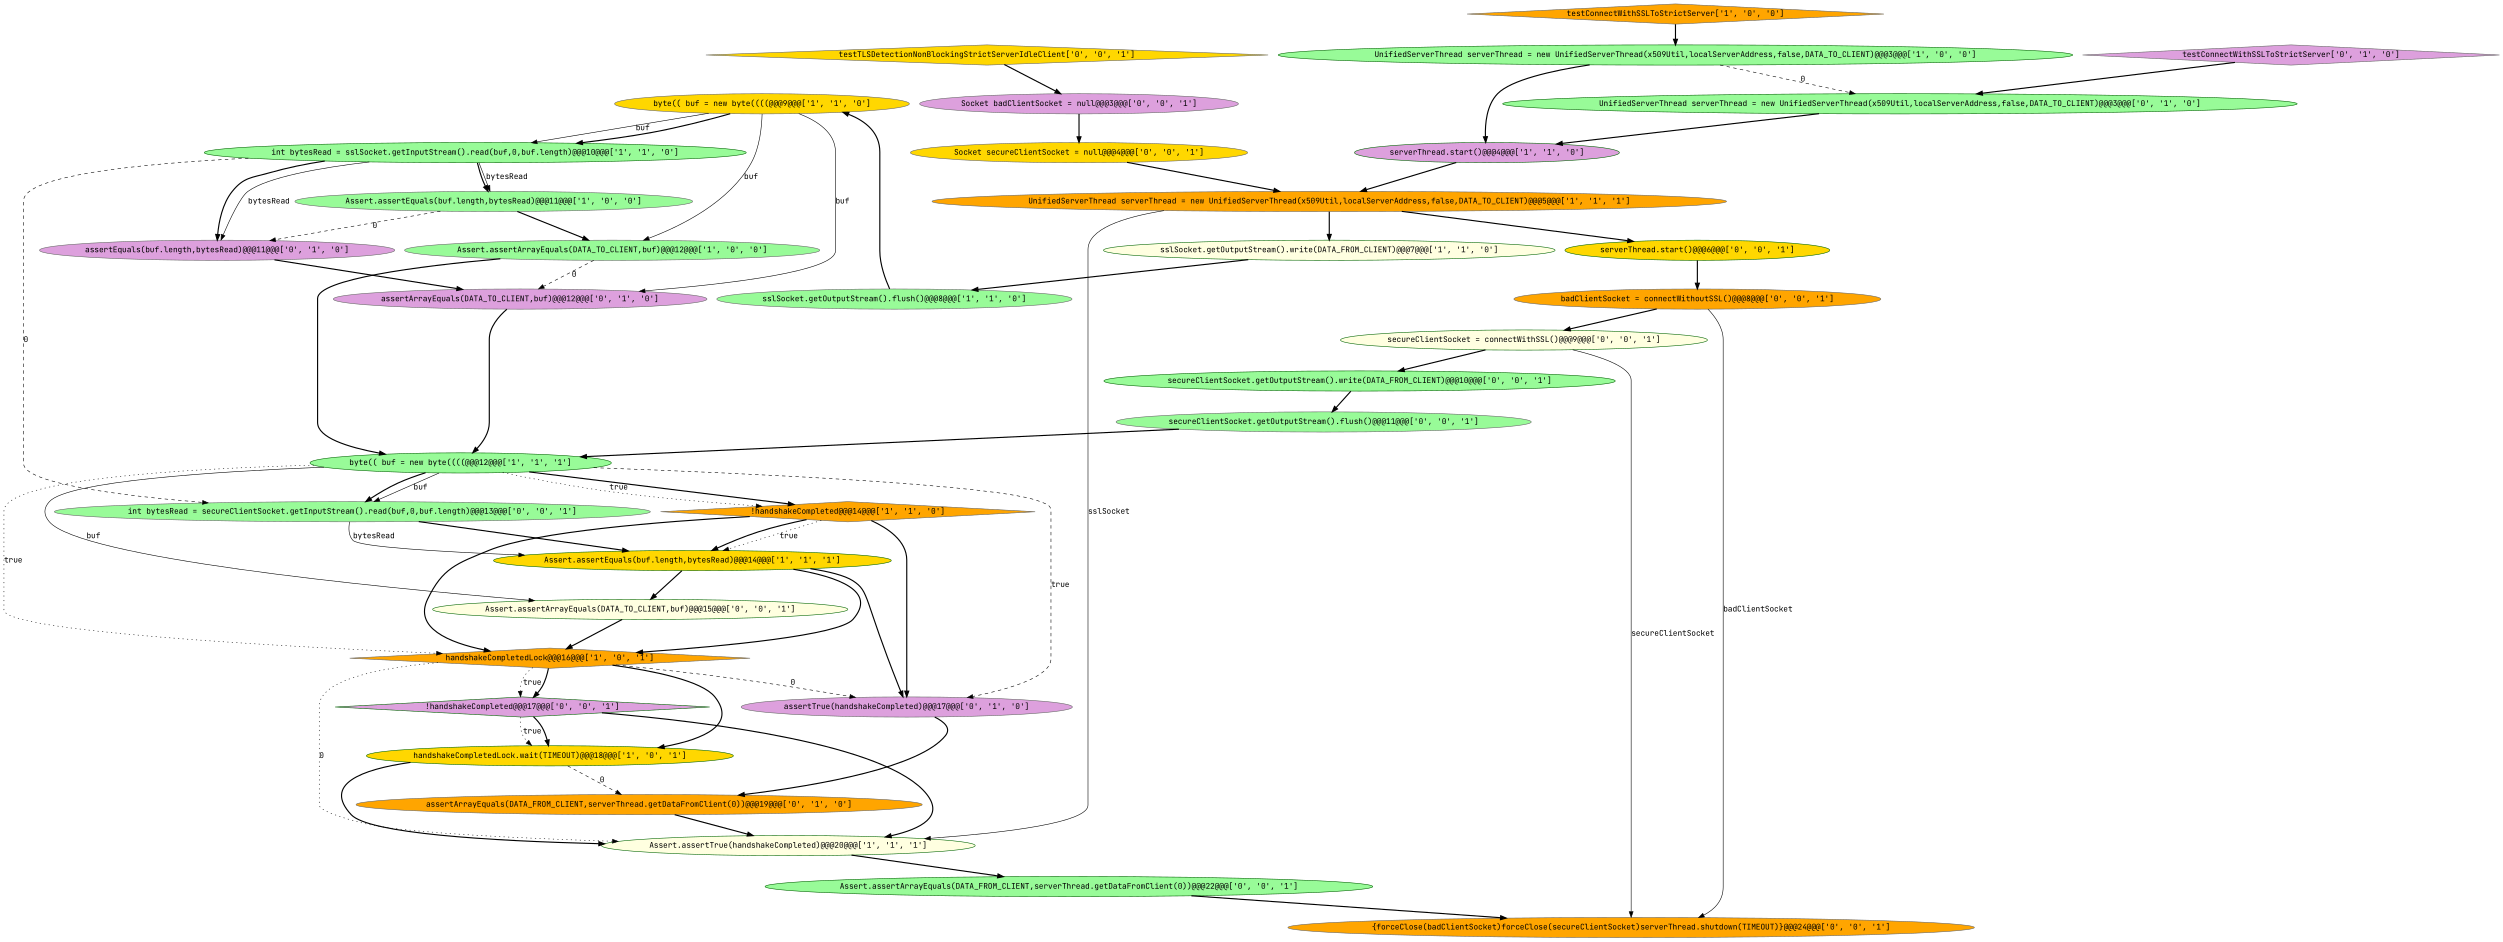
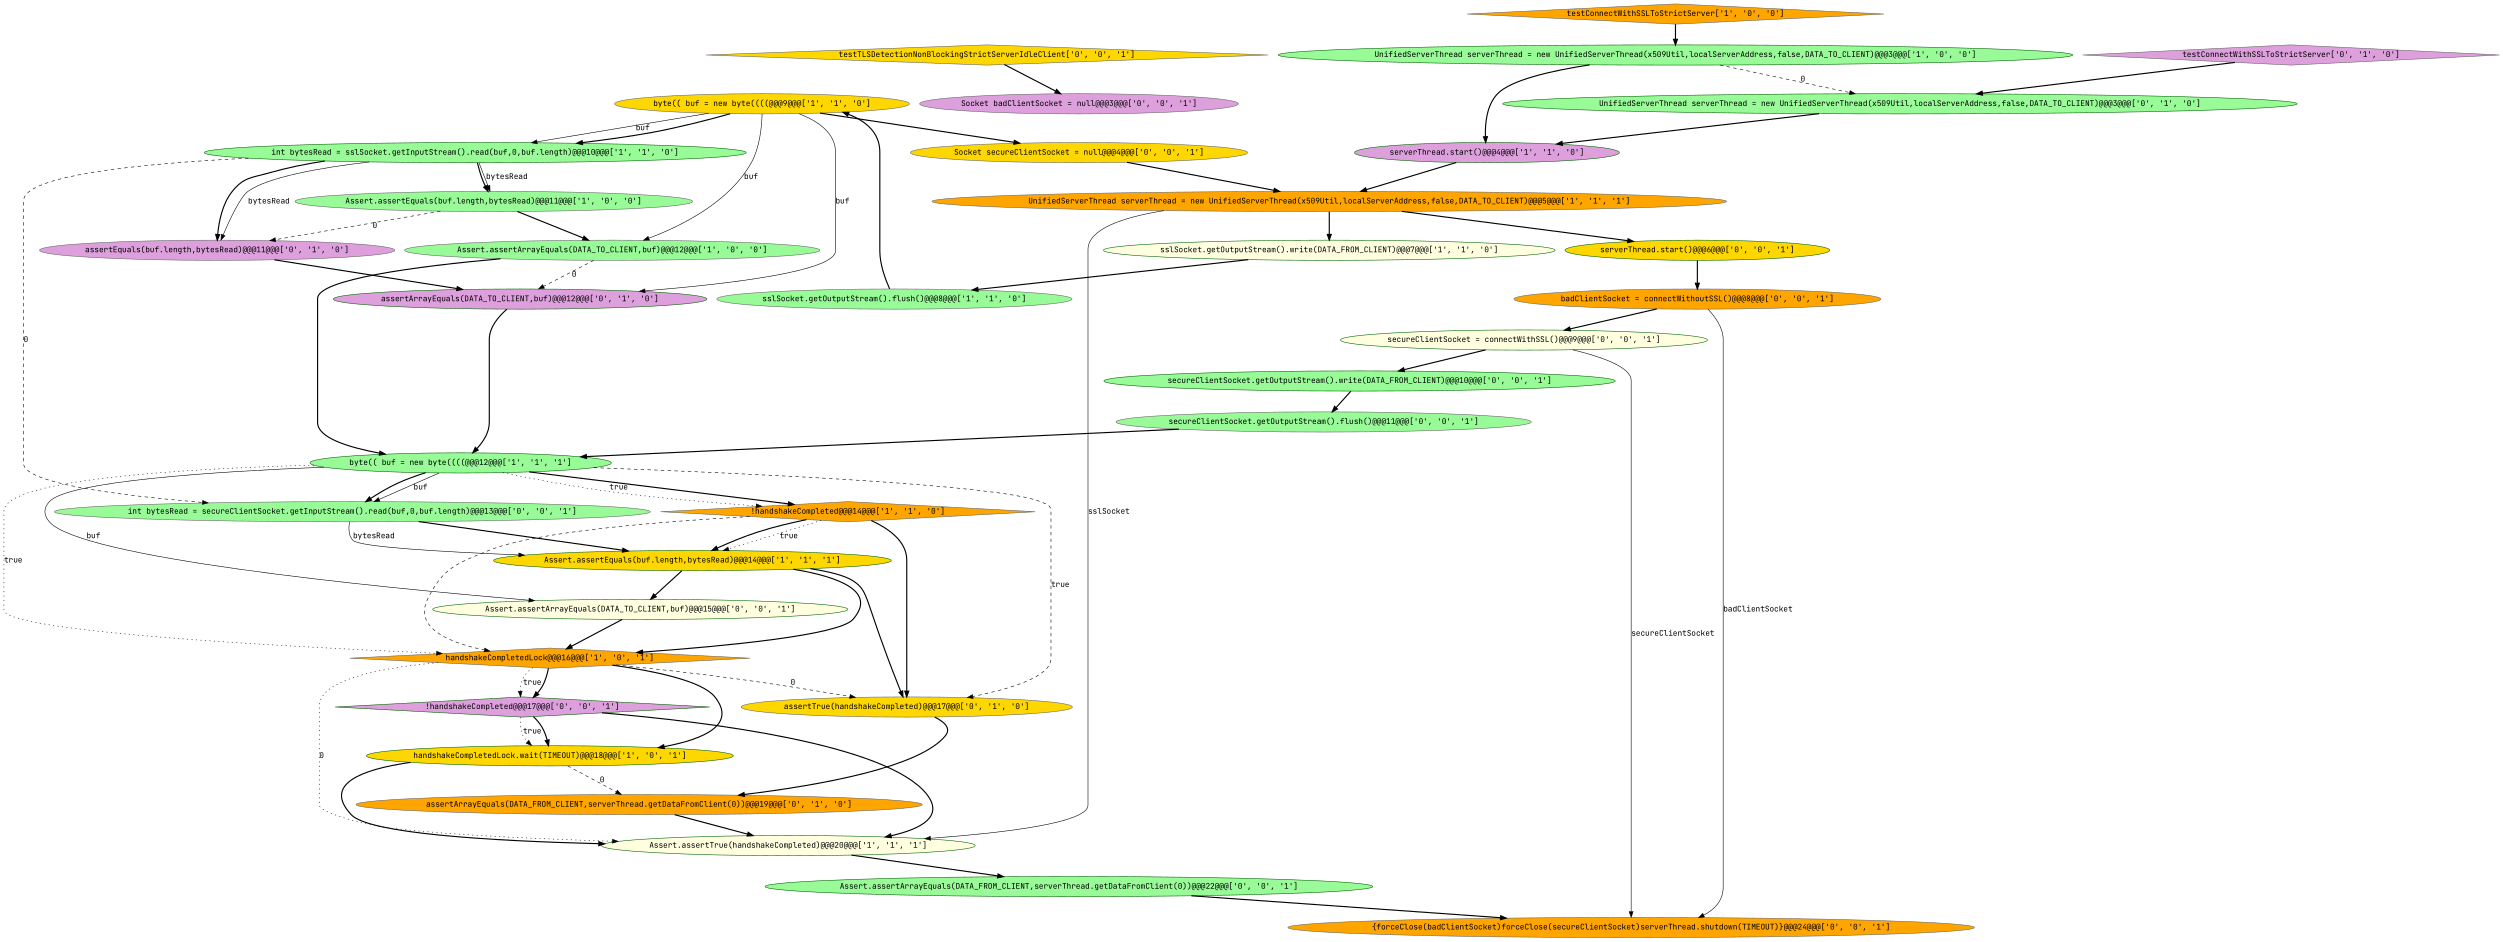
edge "Socket badClientSocket = null@@@3@@@['0', '0', '1']" -> "Socket secureClientSocket = null@@@4@@@['0', '0', '1']": now "byte(( buf = new byte((((@@@9@@@['1', '1', '0']" -> "Socket secureClientSocket = null@@@4@@@['0', '0', '1']"
node "assertArrayEquals(DATA_TO_CLIENT,buf)@@@12@@@['0', '1', '0']": color gray40 -> darkgreen
edge "!handshakeCompleted@@@14@@@['1', '1', '0']" -> "handshakeCompletedLock@@@16@@@['1', '0', '1']": style bold -> dashed
node "assertTrue(handshakeCompleted)@@@17@@@['0', '1', '0']": fillcolor plum -> gold
